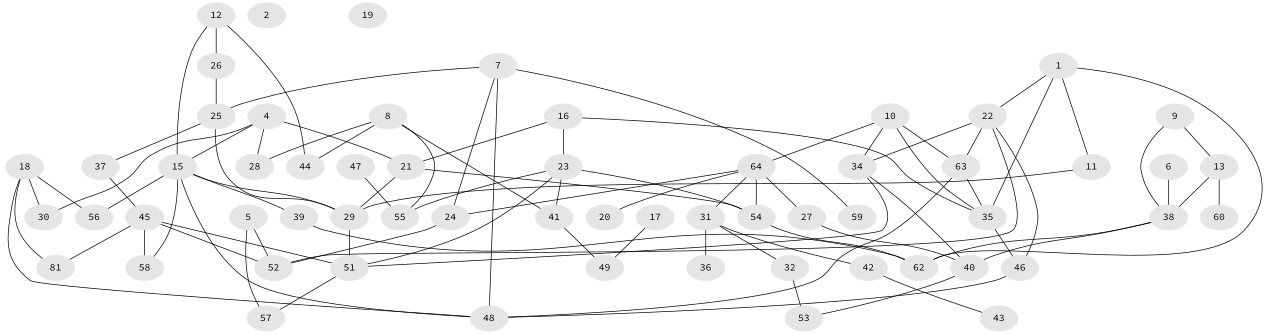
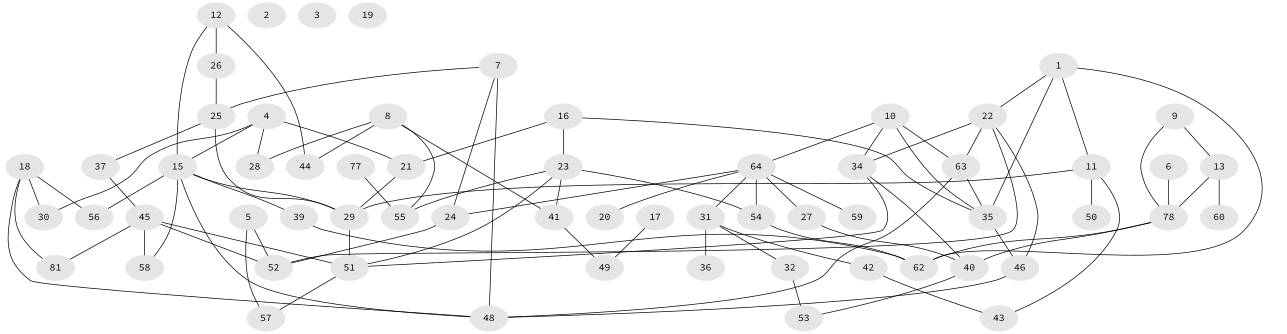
node "3": added
edge "7" -- "59": now "64" -- "59"
node "47": label "47" -> "77"
edge "21" -- "54": removed
node "50": added
node "38": label "38" -> "78"
edge "11" -- "43": added
